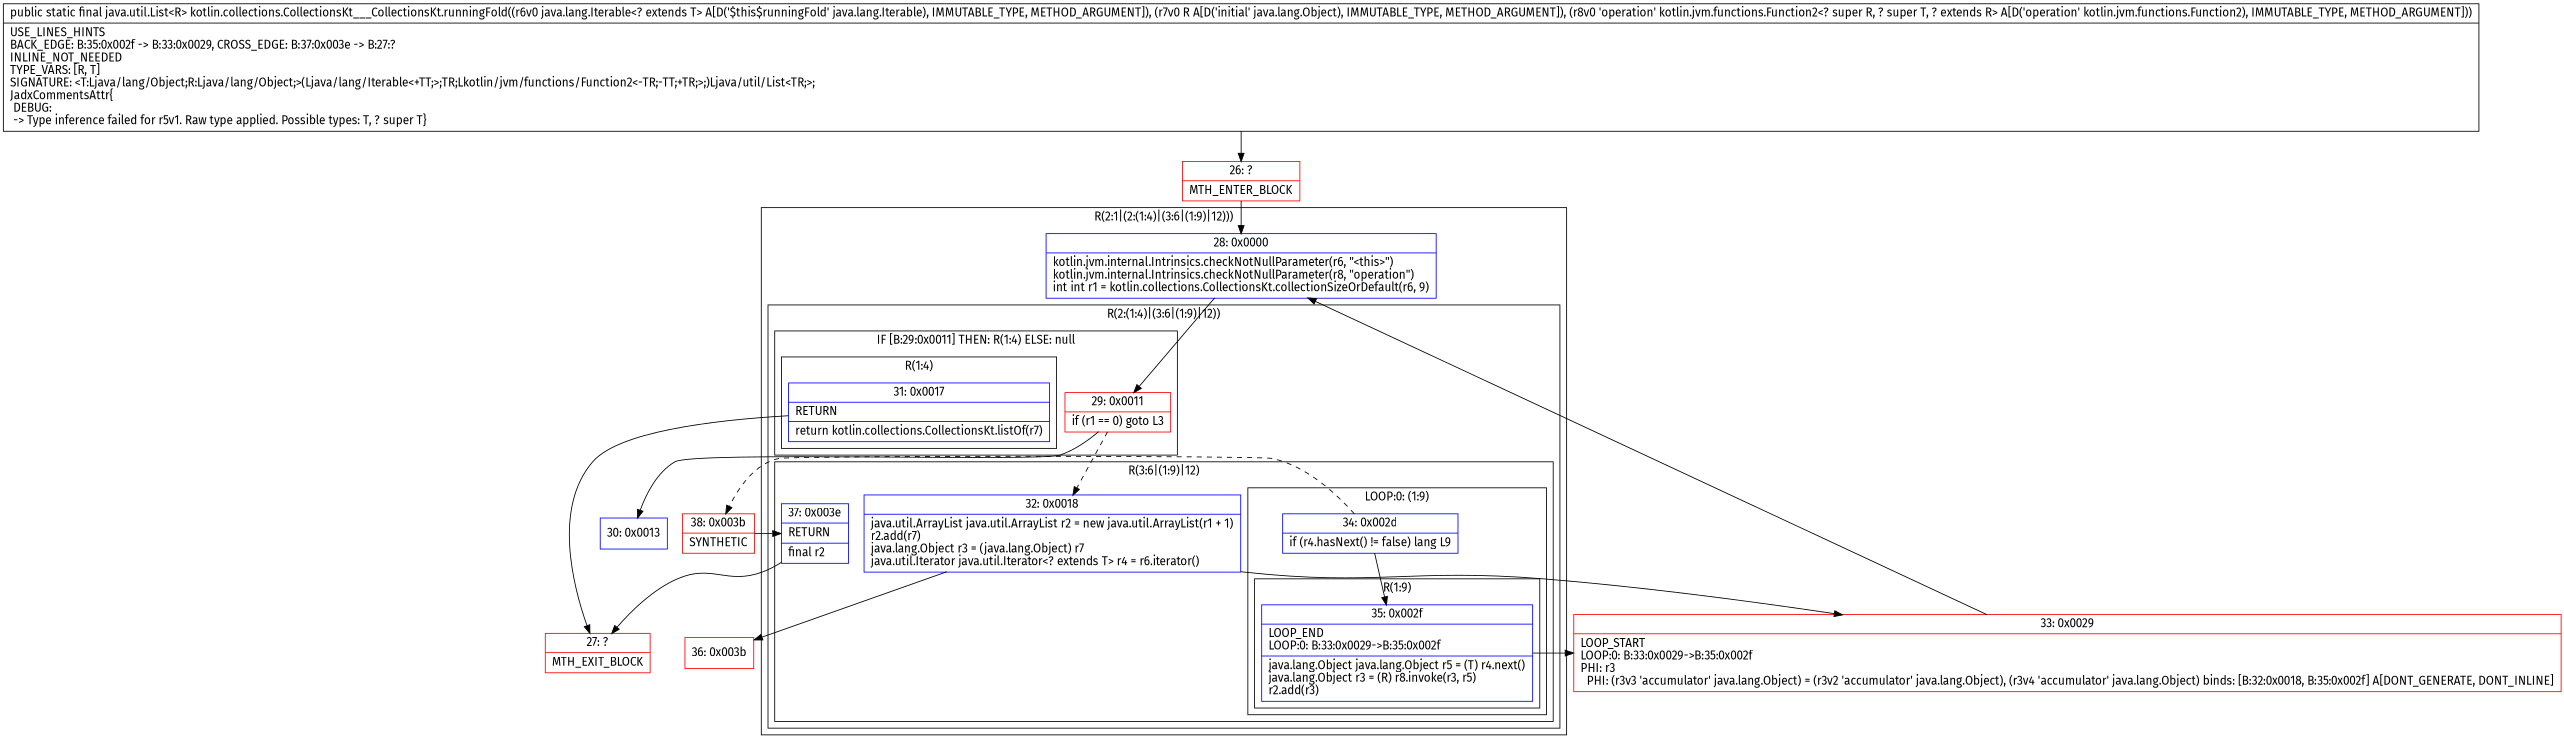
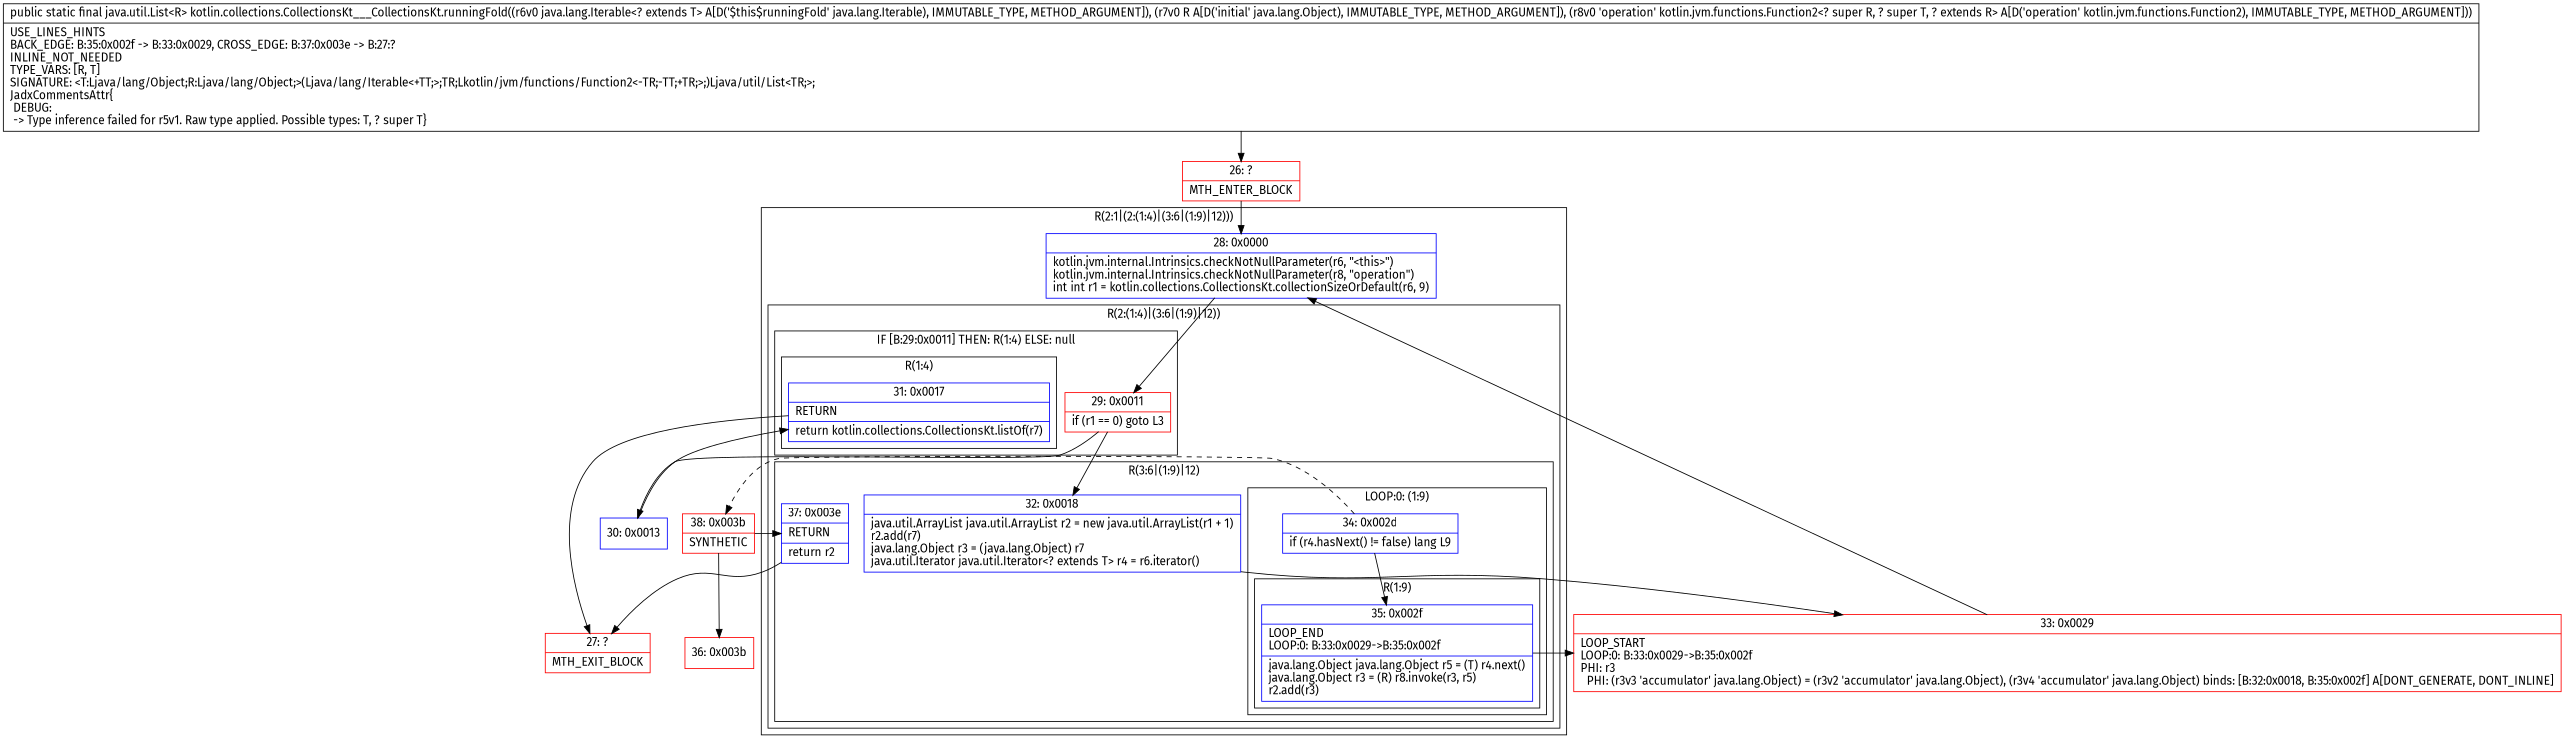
edge "30: 0x0013" -> "31: 0x0017": added
edge "29: 0x0011" -> "32: 0x0018": style dashed -> solid
node "37: 0x003e": text "final r2" -> "return r2"
edge "32: 0x0018" -> "36: 0x003b": now "38: 0x003b" -> "36: 0x003b"
